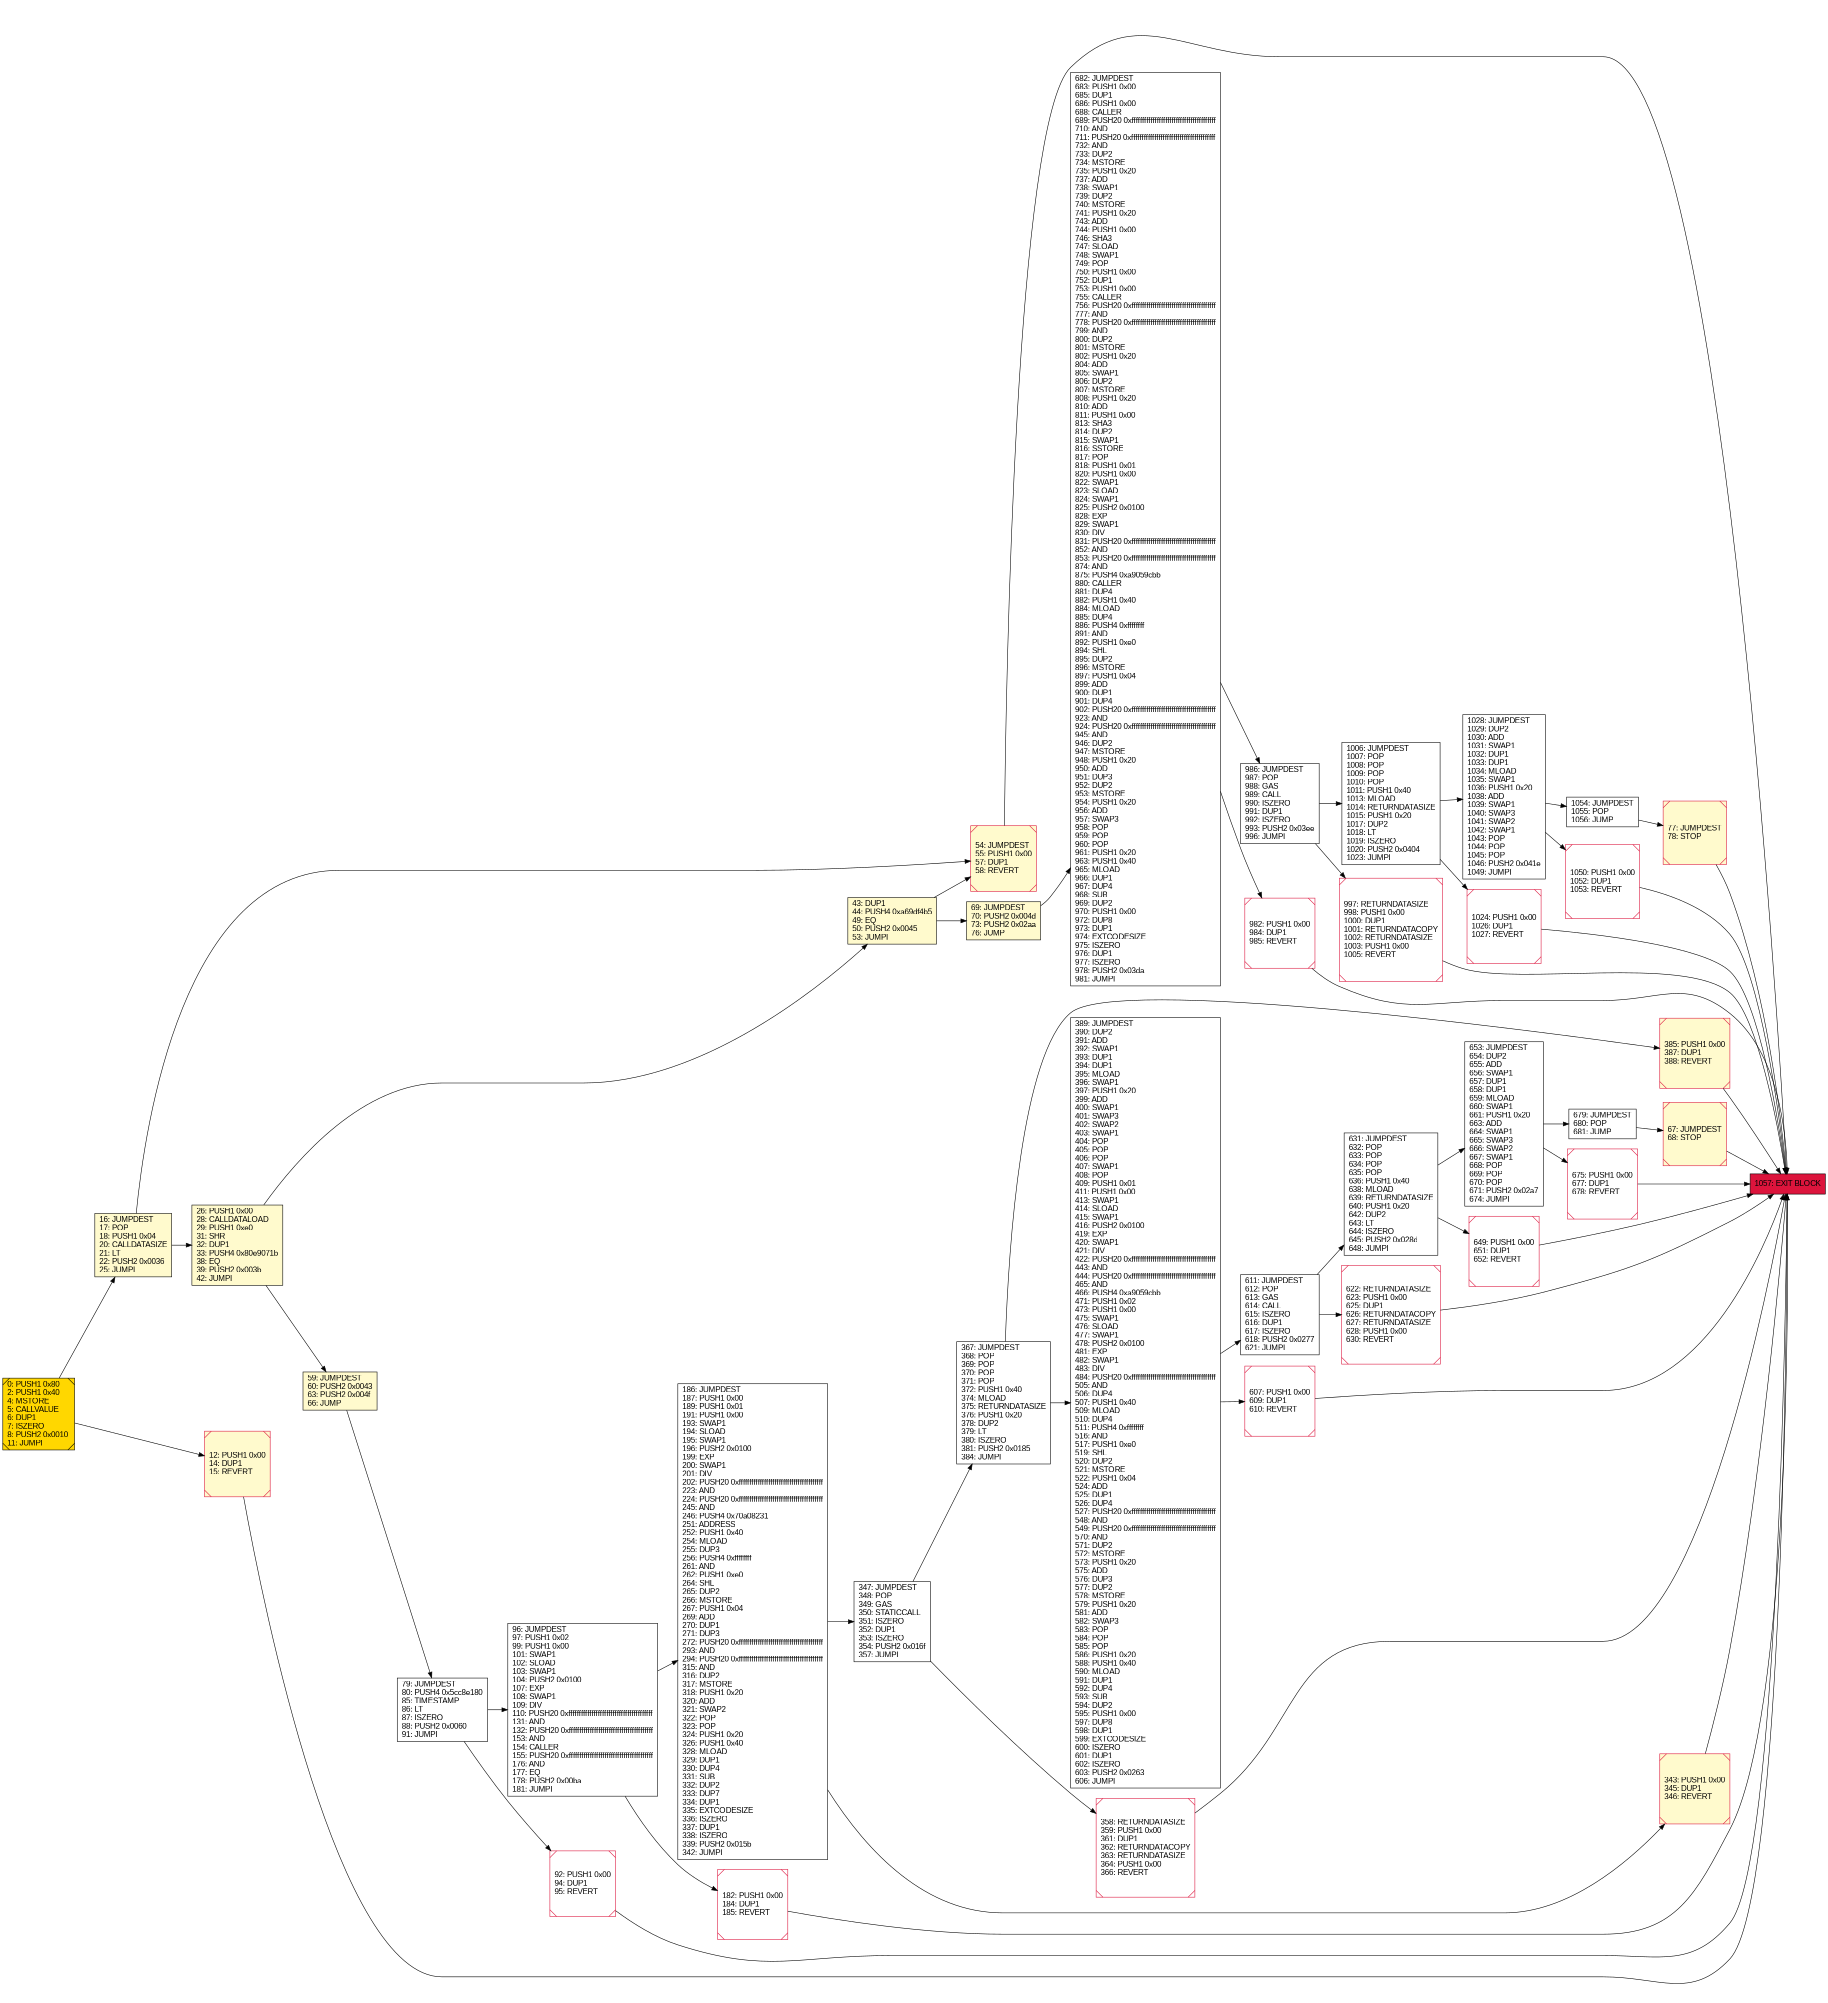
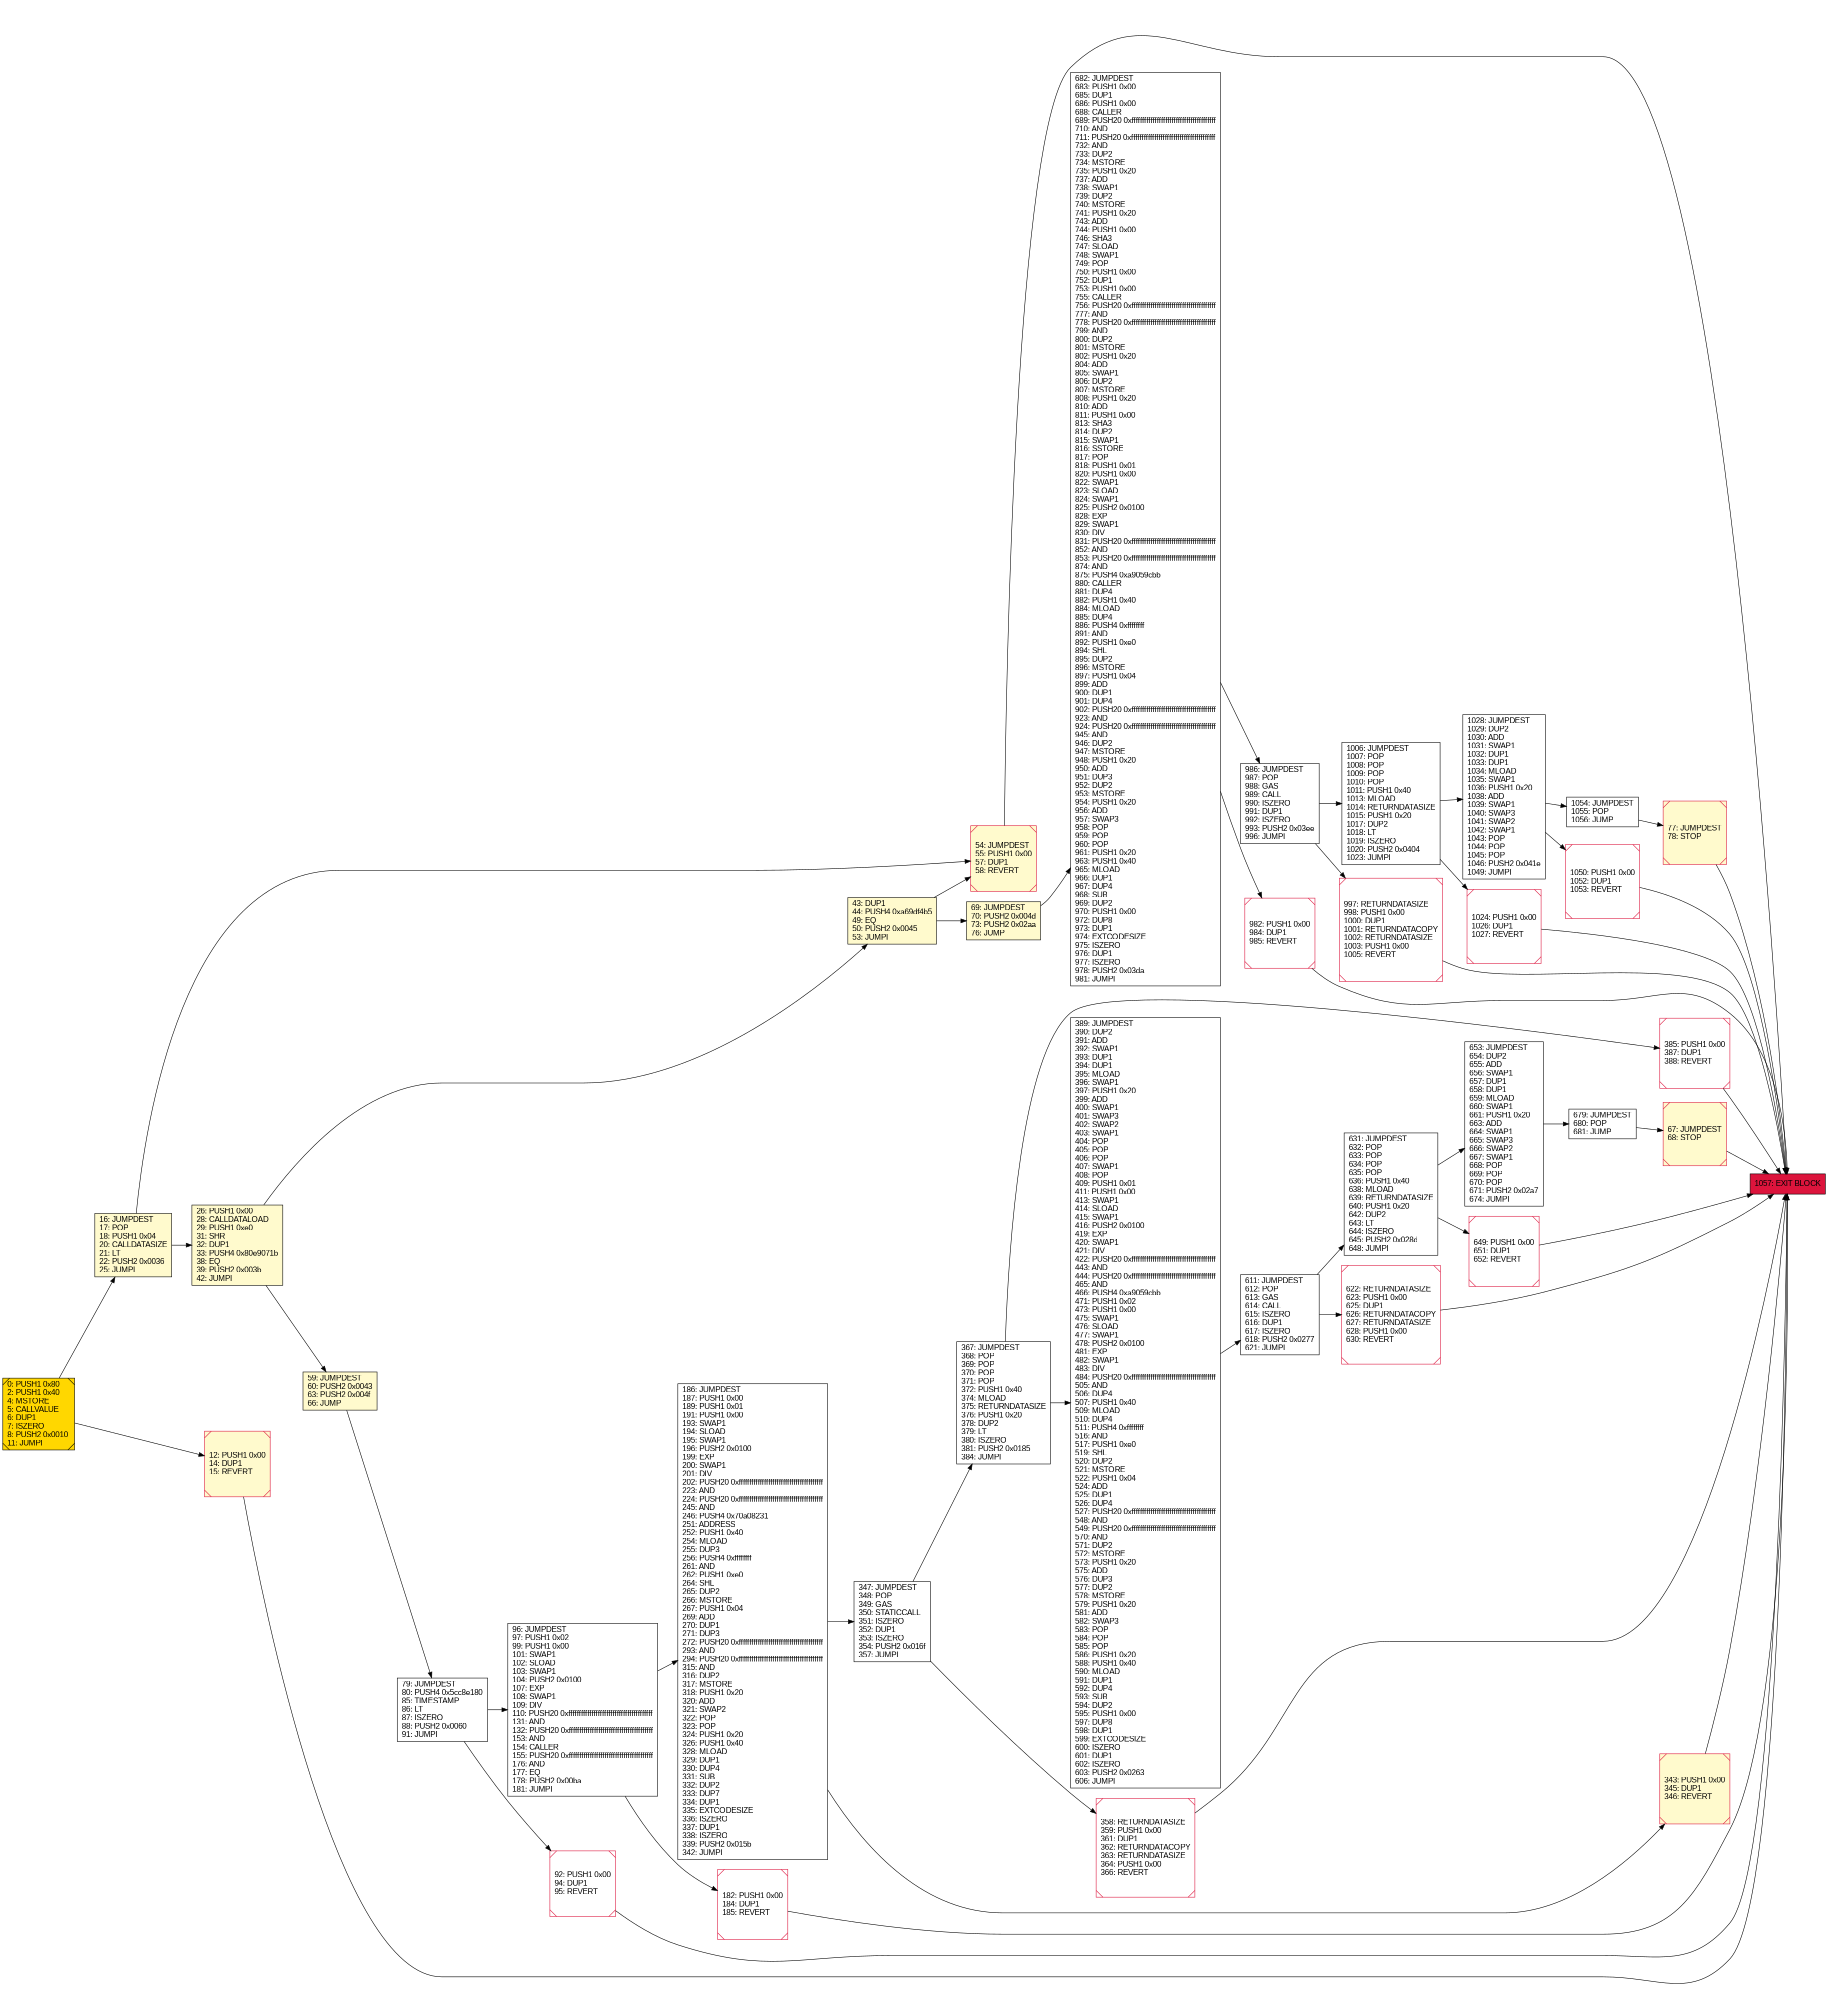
node "385: PUSH1 0x00 387: DUP1 388: REVERT": fillcolor lemonchiffon -> white
node "675: PUSH1 0x00 677: DUP1 678: REVERT": removed
node "607: PUSH1 0x00 609: DUP1 610: REVERT": removed
